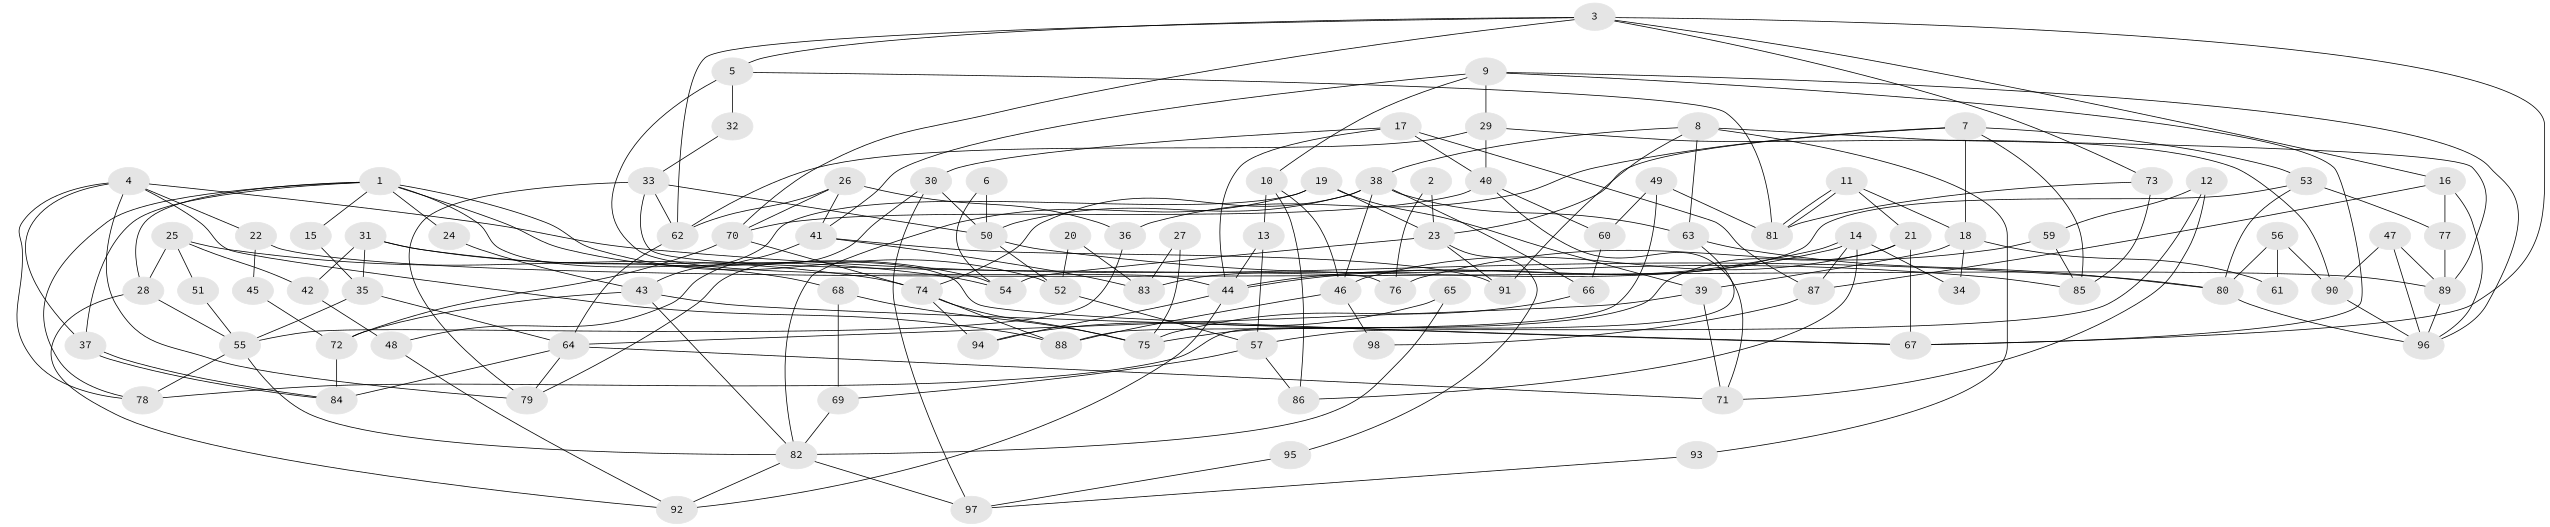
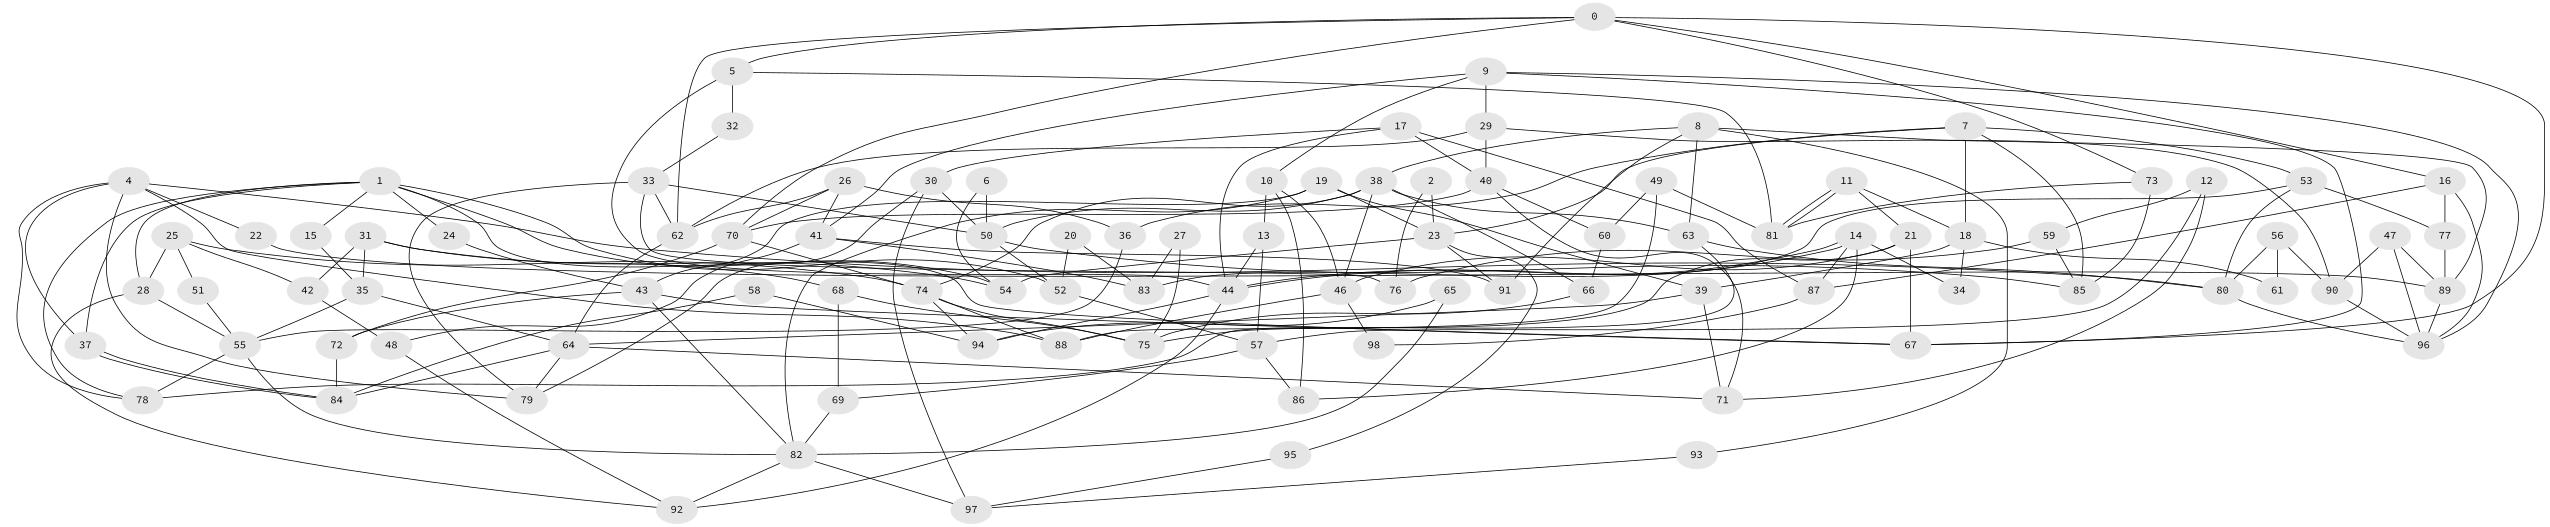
node "3": label "3" -> "0"
node "45": removed
node "58": added
